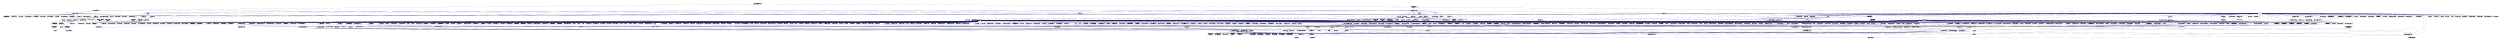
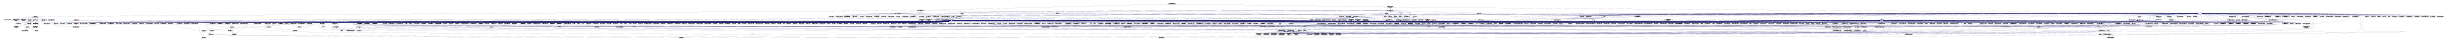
node "inheritance_3_classes _concrete.cpp": removed
